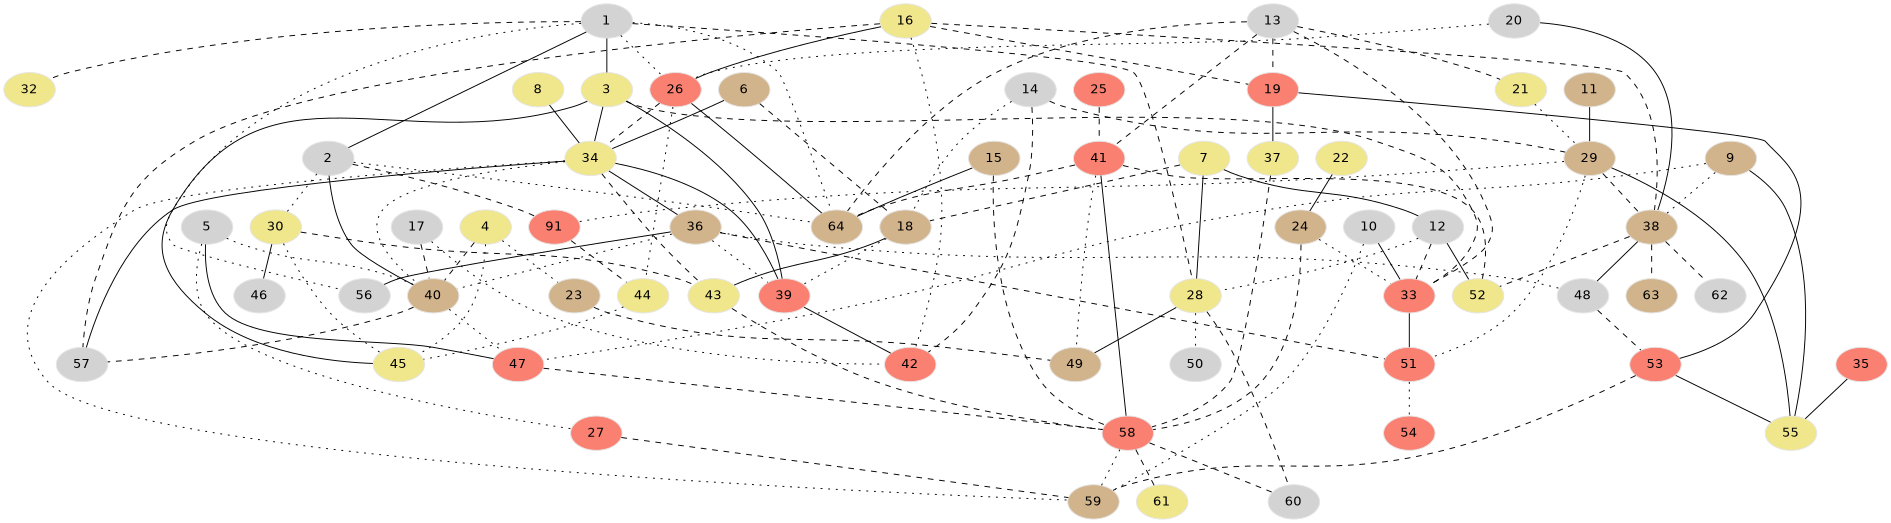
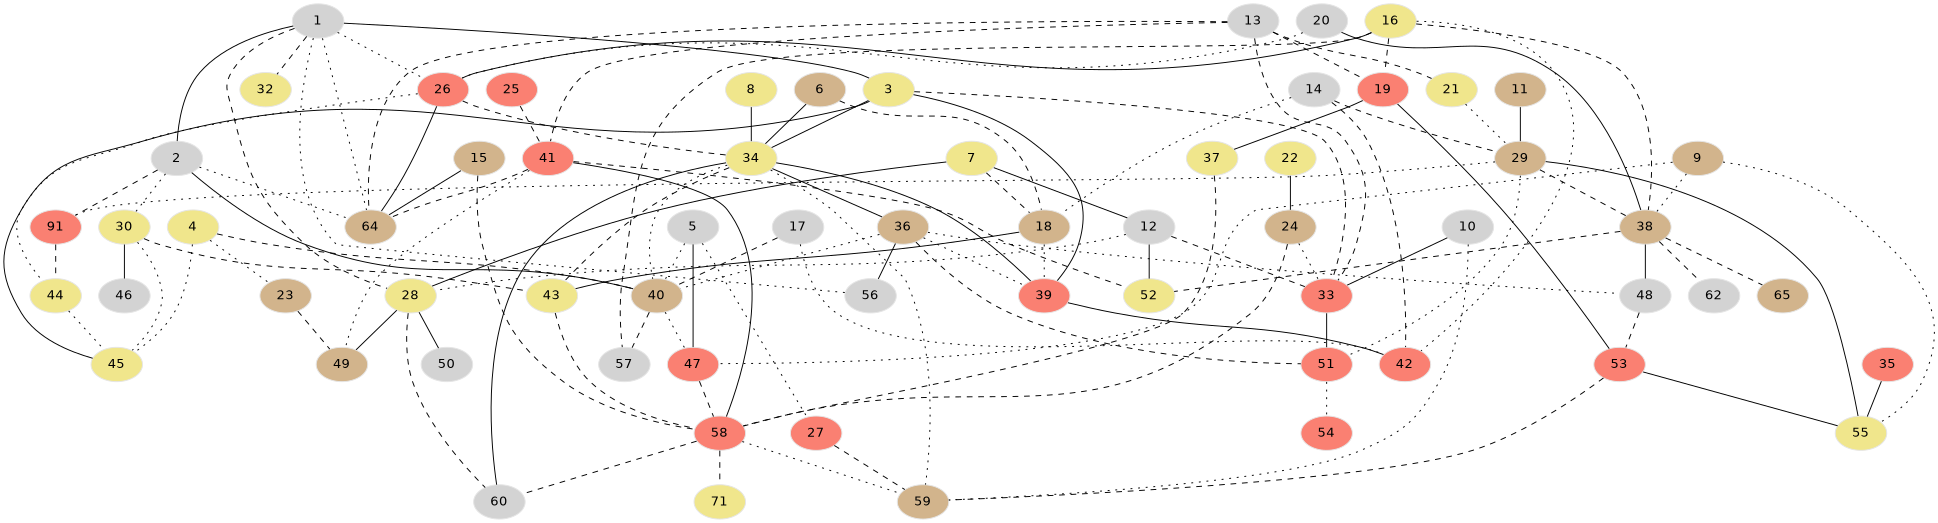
edge "34" -- "57": now "34" -- "60"
edge "9" -- "55": style solid -> dotted
node "63": label "63" -> "65"
edge "28" -- "50": style dotted -> solid
node "61": label "61" -> "71"
